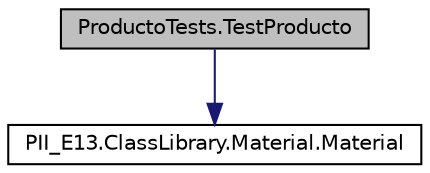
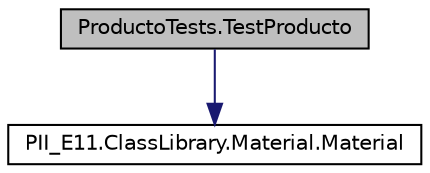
node "PII_E13.ClassLibrary.Material.Material": label "PII_E13.ClassLibrary.Material.Material" -> "PII_E11.ClassLibrary.Material.Material"
